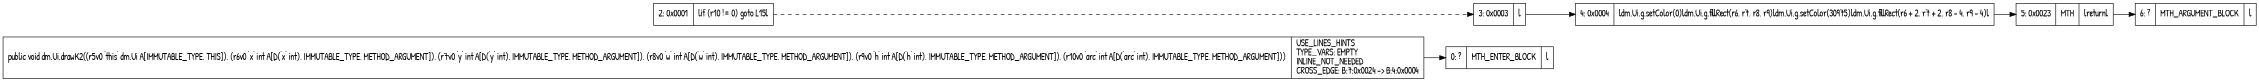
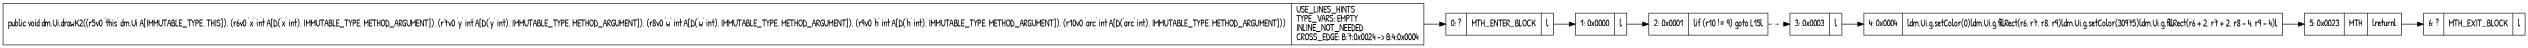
node "2: 0x0001": text "lif (r10 != 0) goto L15l" -> "lif (r10 != 9) goto L15l"
node "6: ?": text "MTH_ARGUMENT_BLOCK" -> "MTH_EXIT_BLOCK"
node "1: 0x0000": added
